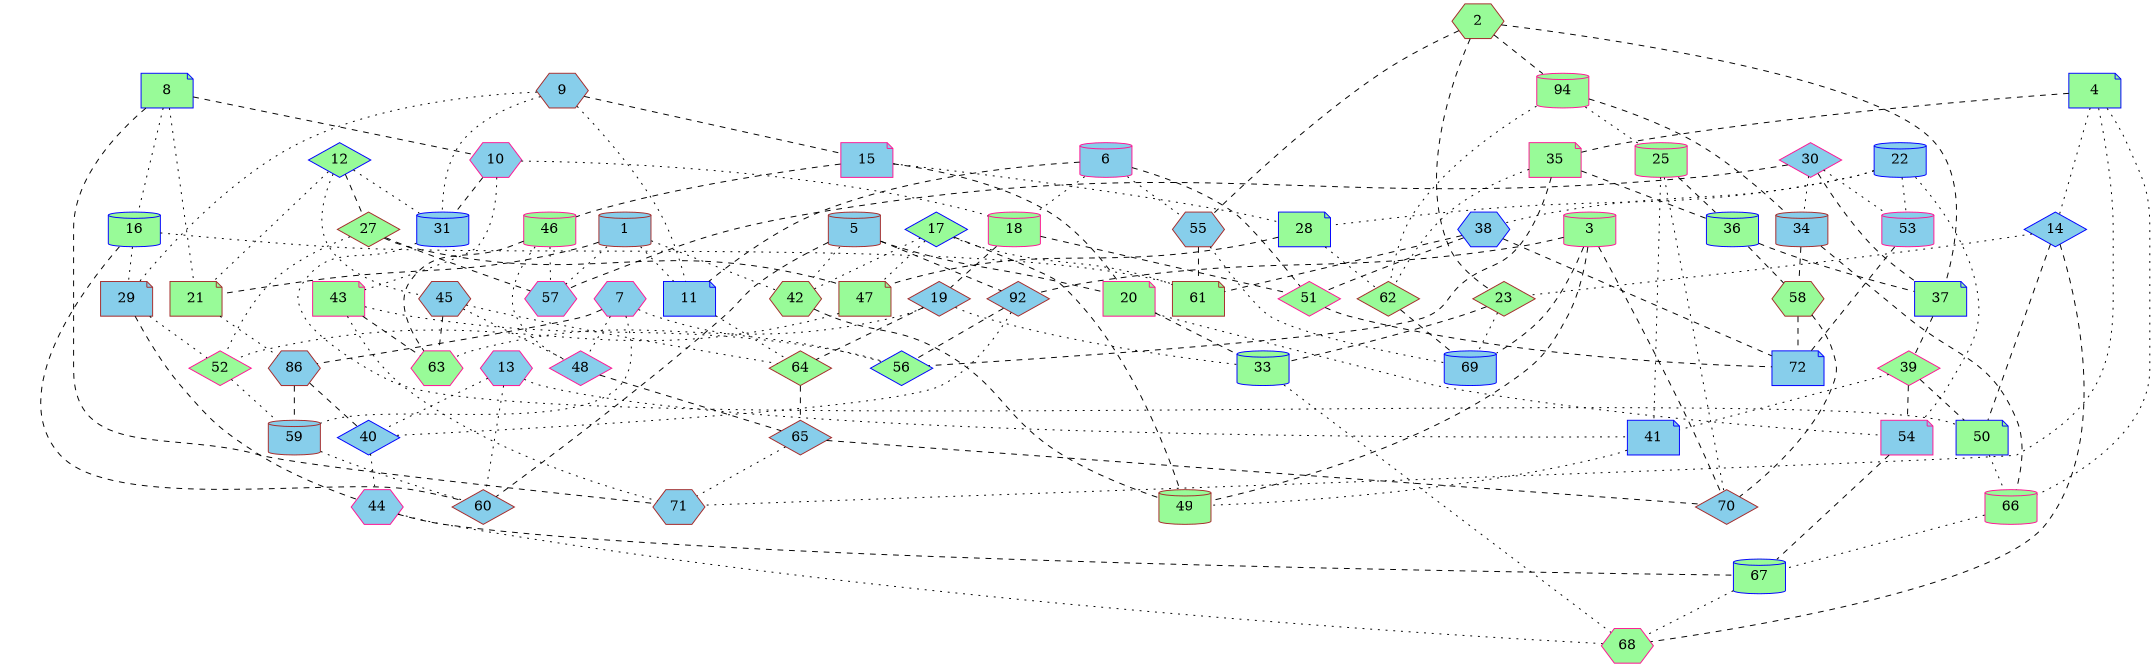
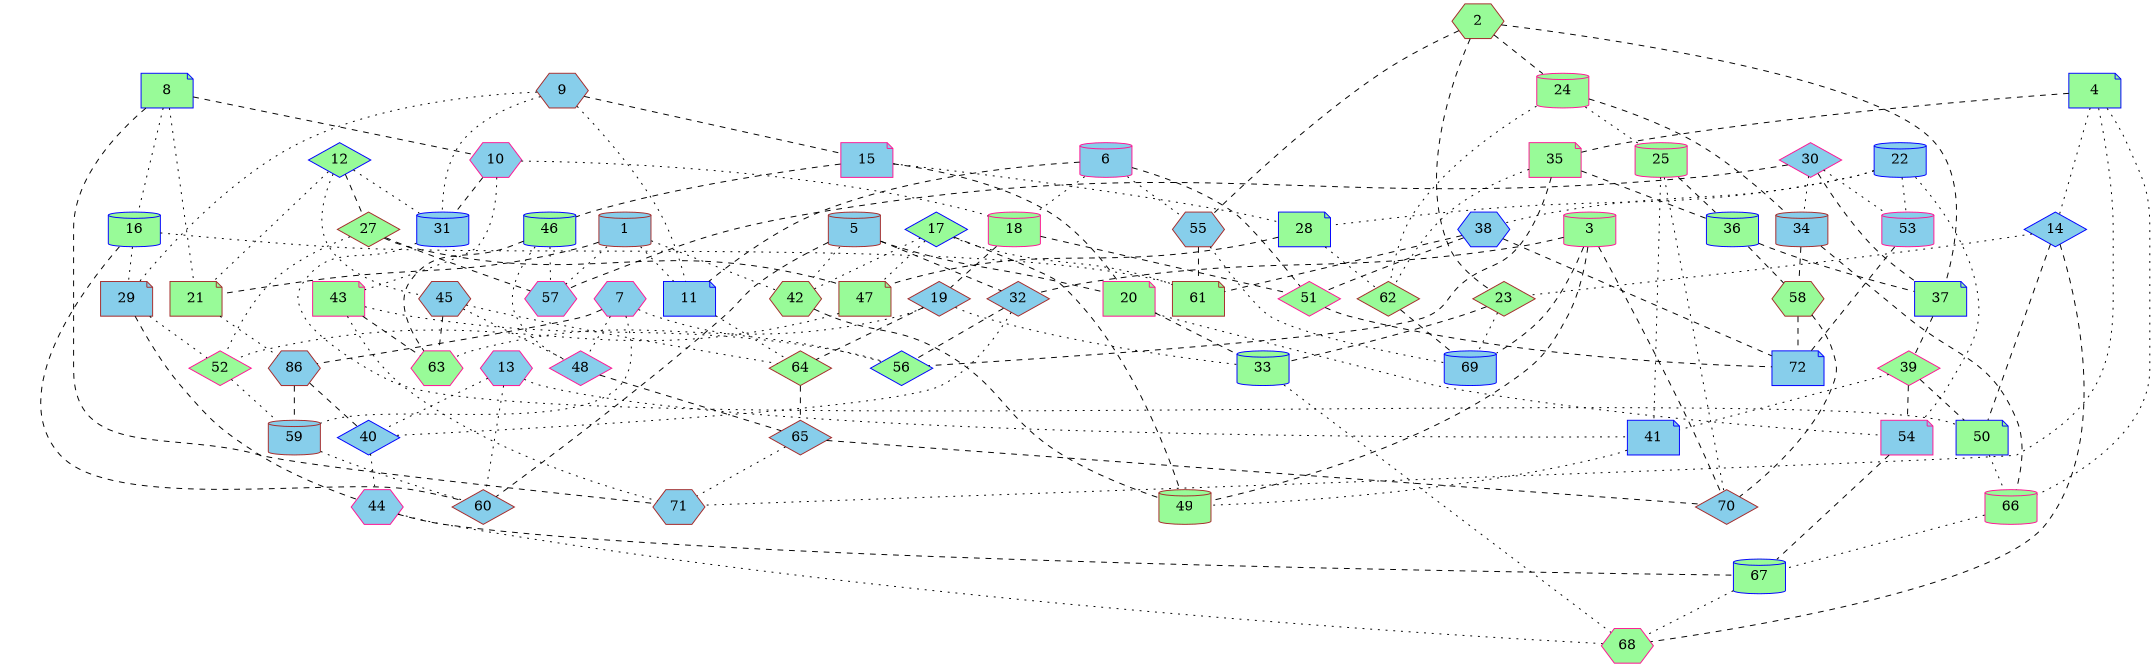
node "94": label "94" -> "24"
node "46": color deeppink -> blue
node "92": label "92" -> "32"
